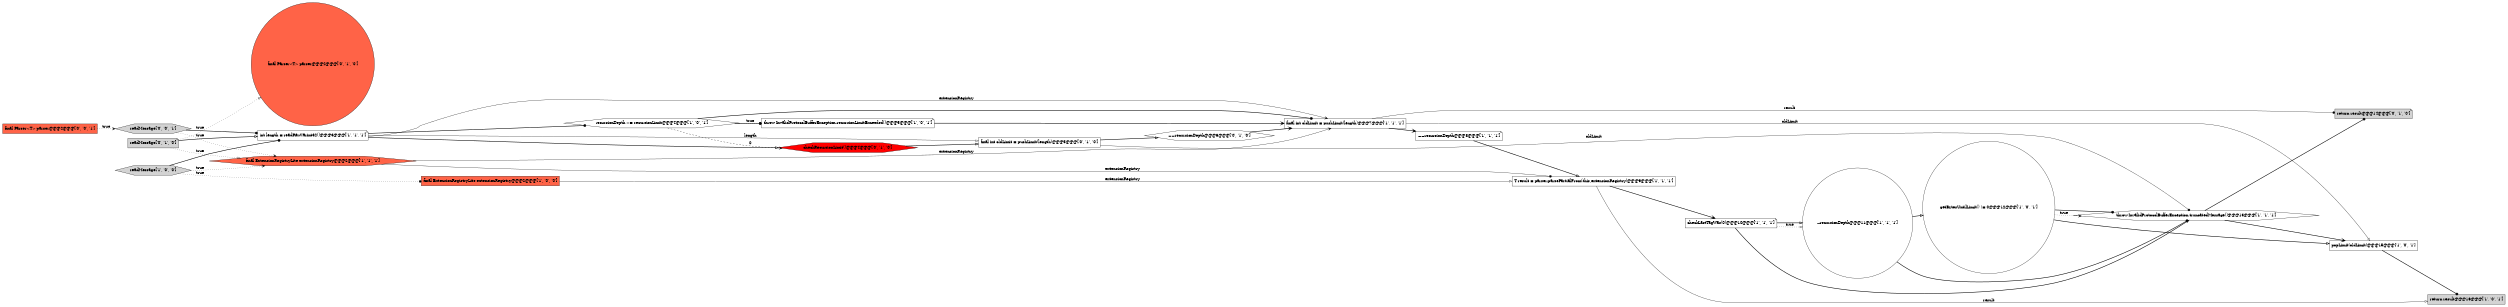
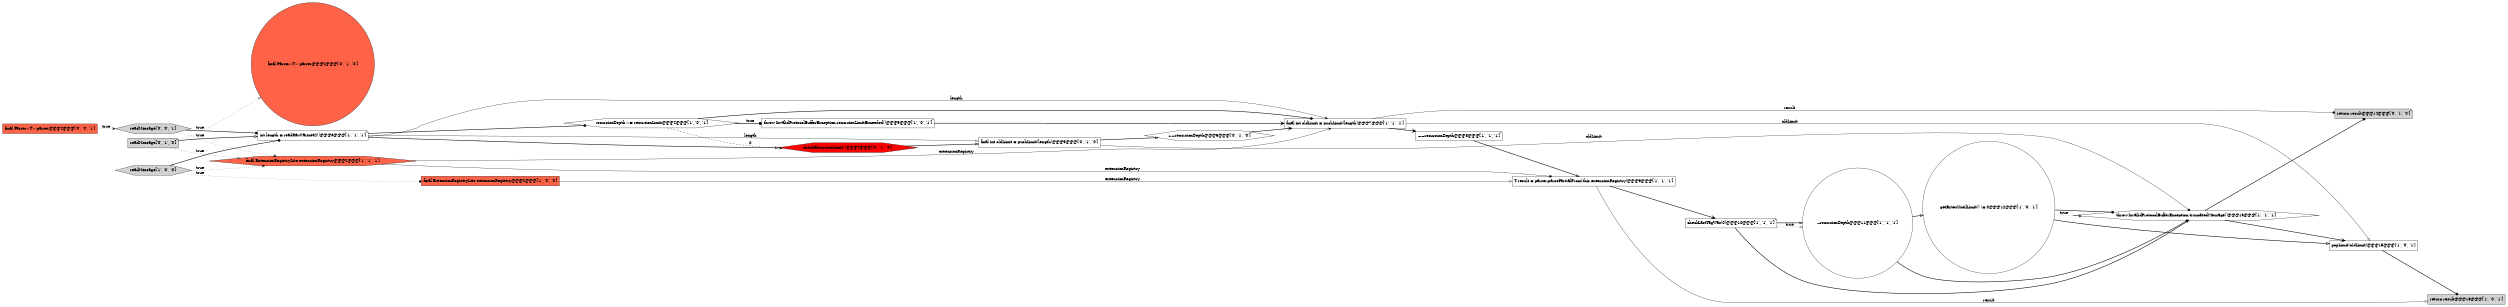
edge "int length = readRawVarint32()@@@3@@@['1', '1', '1']" -> "final int oldLimit = pushLimit(length)@@@7@@@['1', '1', '1']": label "extensionRegistry" -> "length"
